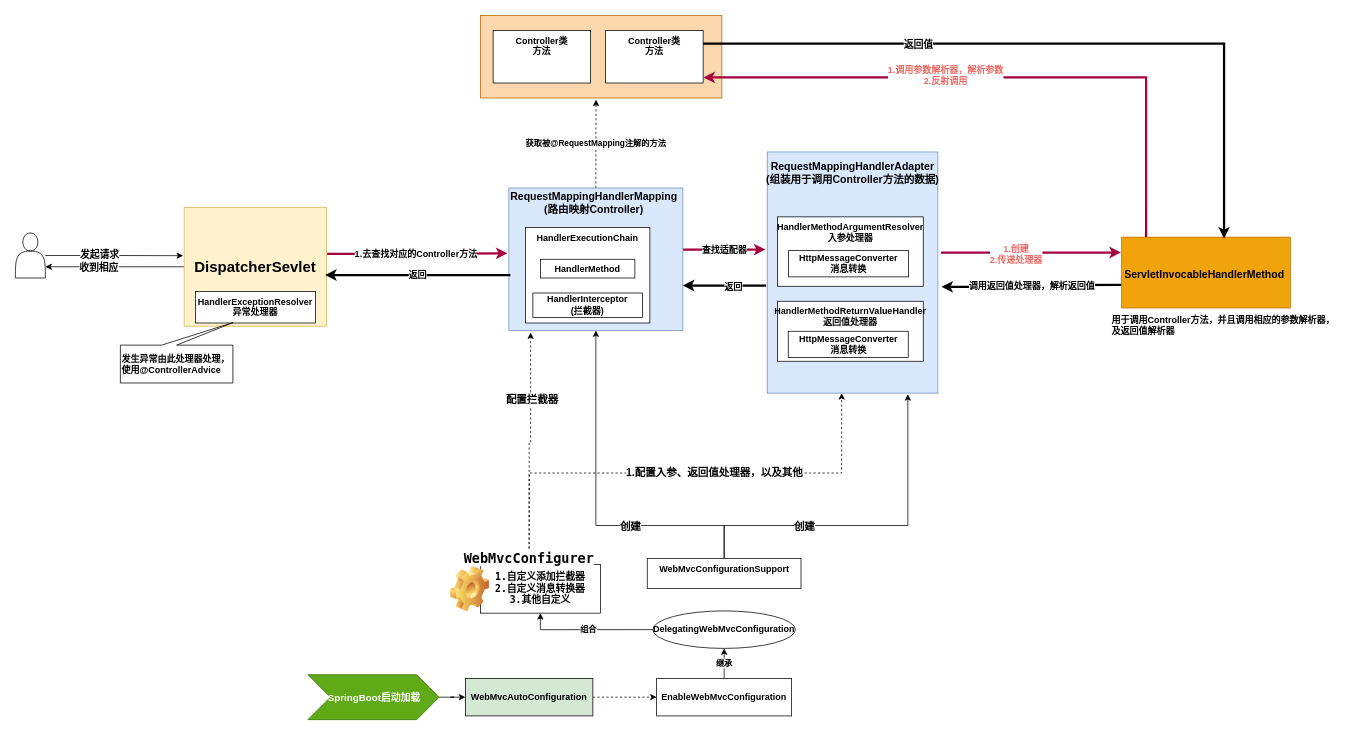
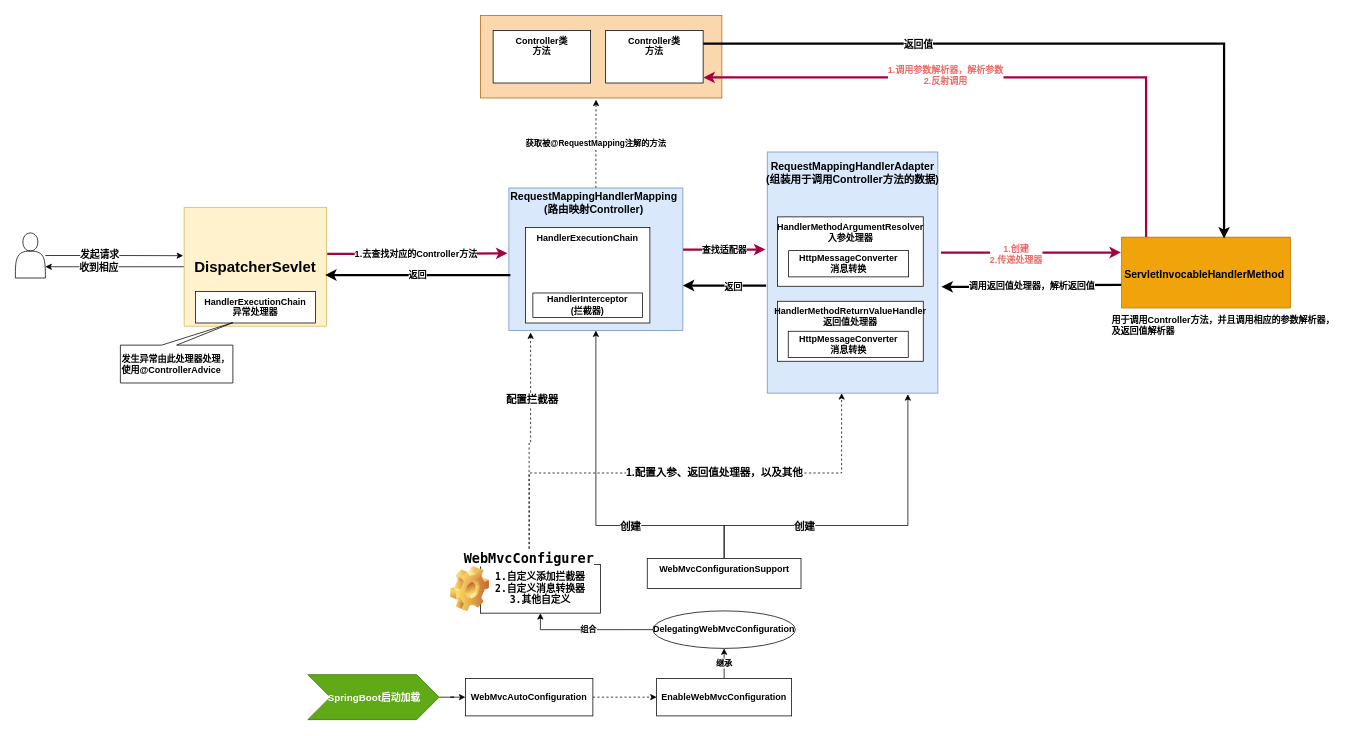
node "HandlerMethod": removed
node "HandlerExceptionResolver 异常处理器": label "HandlerExceptionResolver 异常处理器" -> "HandlerExecutionChain 异常处理器"
node "WebMvcAutoConfiguration": fillcolor #d5e8d4 -> #ffffff
